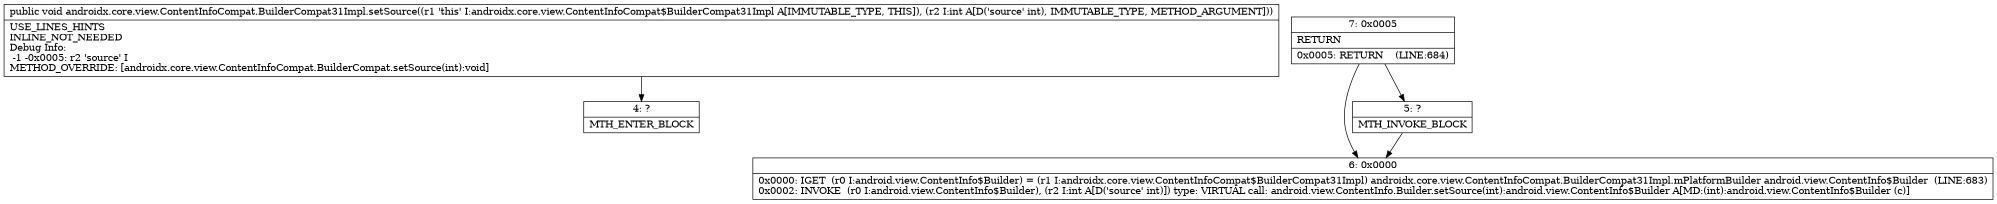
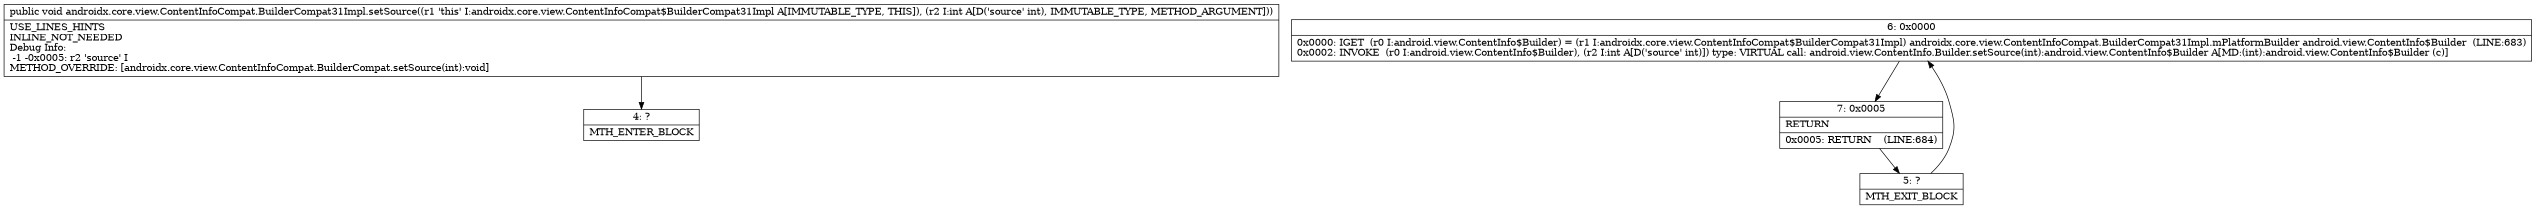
edge "7: 0x0005" -> "6: 0x0000": reversed
node "5: ?": text "MTH_INVOKE_BLOCK" -> "MTH_EXIT_BLOCK"
